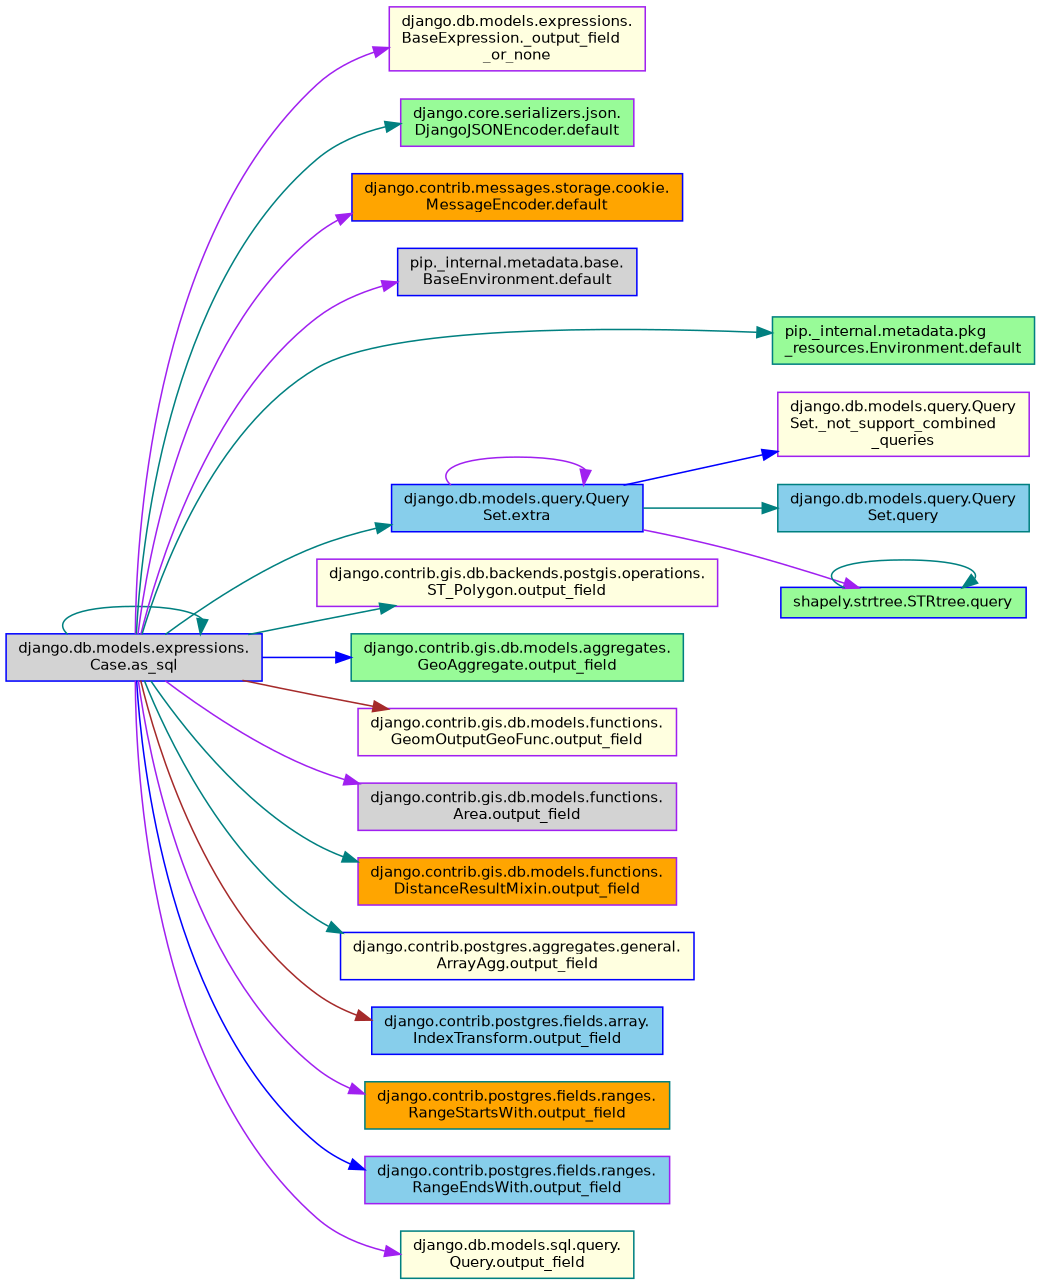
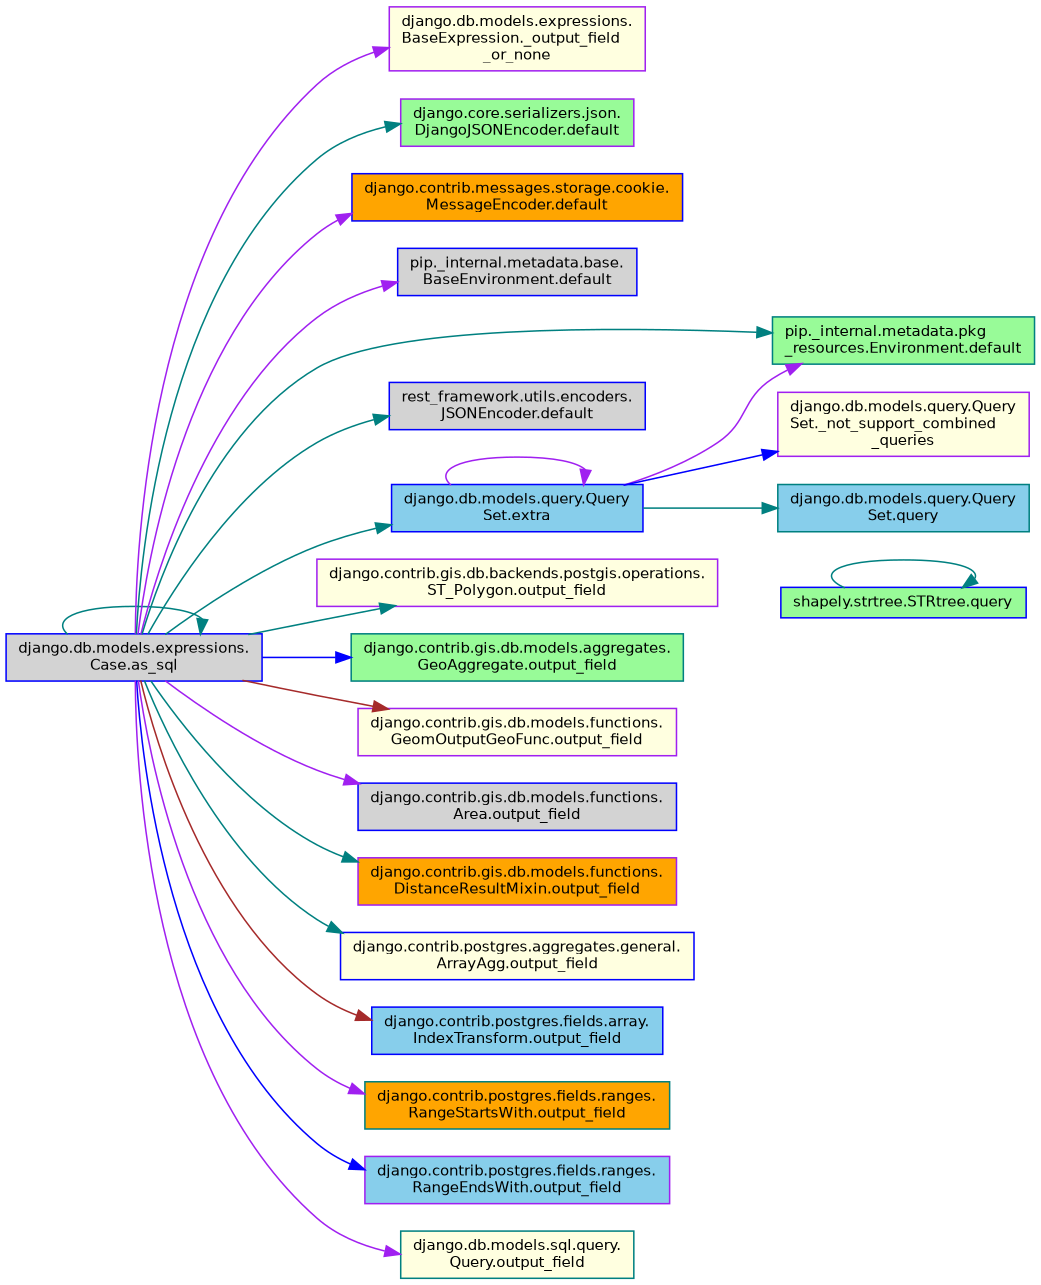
node "rest_framework.utils.encoders. JSONEncoder.default": added
edge "django.db.models.query.Query Set.extra" -> "shapely.strtree.STRtree.query": now "django.db.models.query.Query Set.extra" -> "pip._internal.metadata.pkg _resources.Environment.default"
node "django.contrib.gis.db.models.functions. Area.output_field": color purple -> blue
